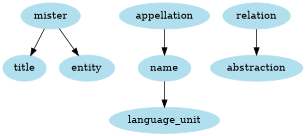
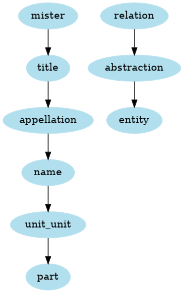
edge "mister" -> "entity": now "abstraction" -> "entity"
edge "title" -> "appellation": added
node "language_unit": label "language_unit" -> "unit_unit"
node "part": added
